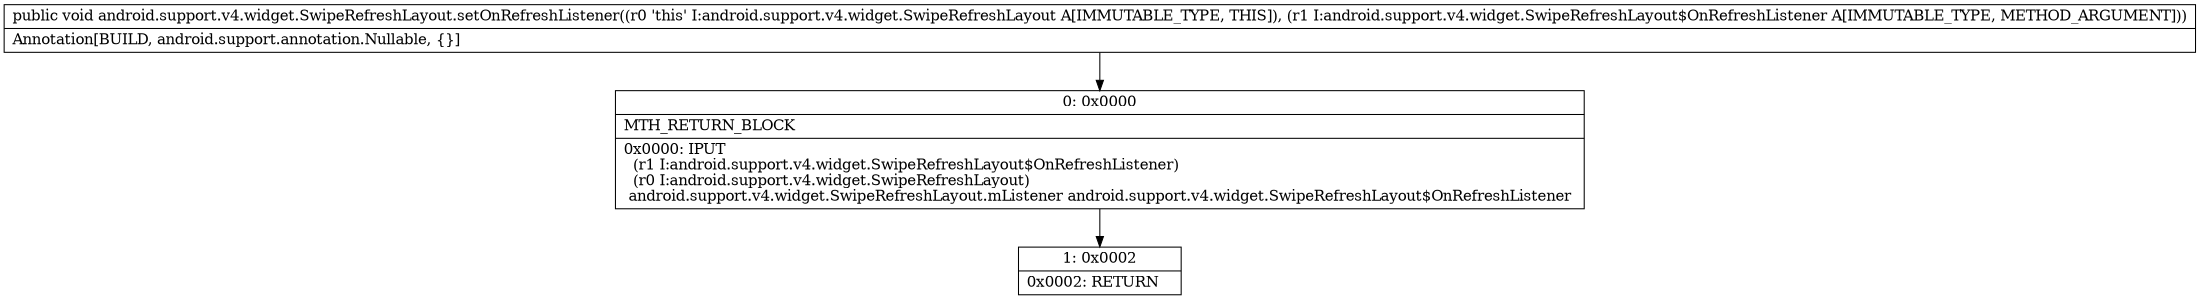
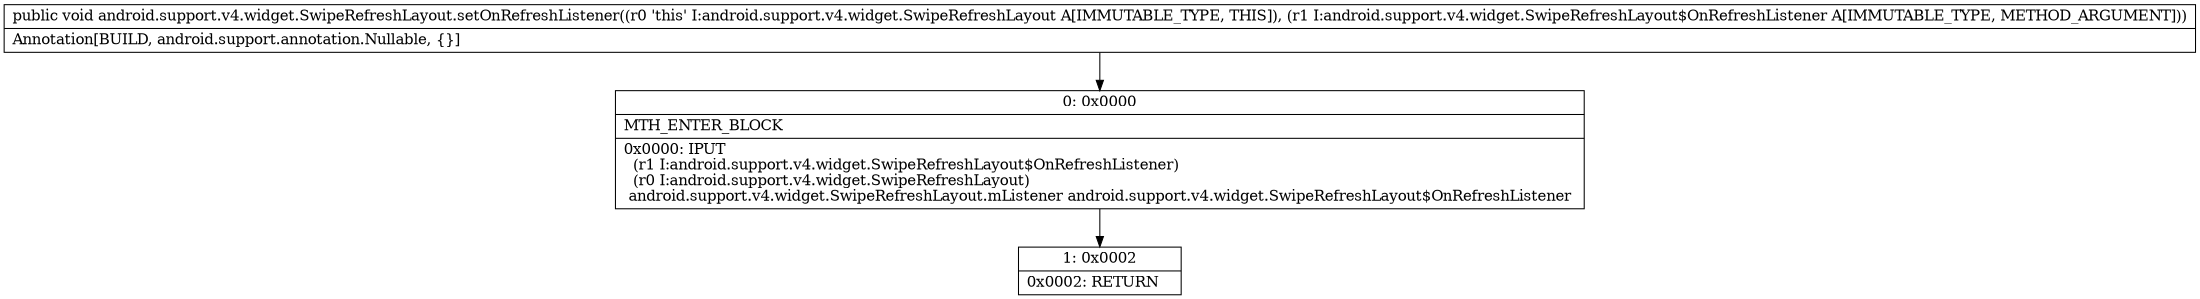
node "0: 0x0000": text "MTH_RETURN_BLOCK" -> "MTH_ENTER_BLOCK"
